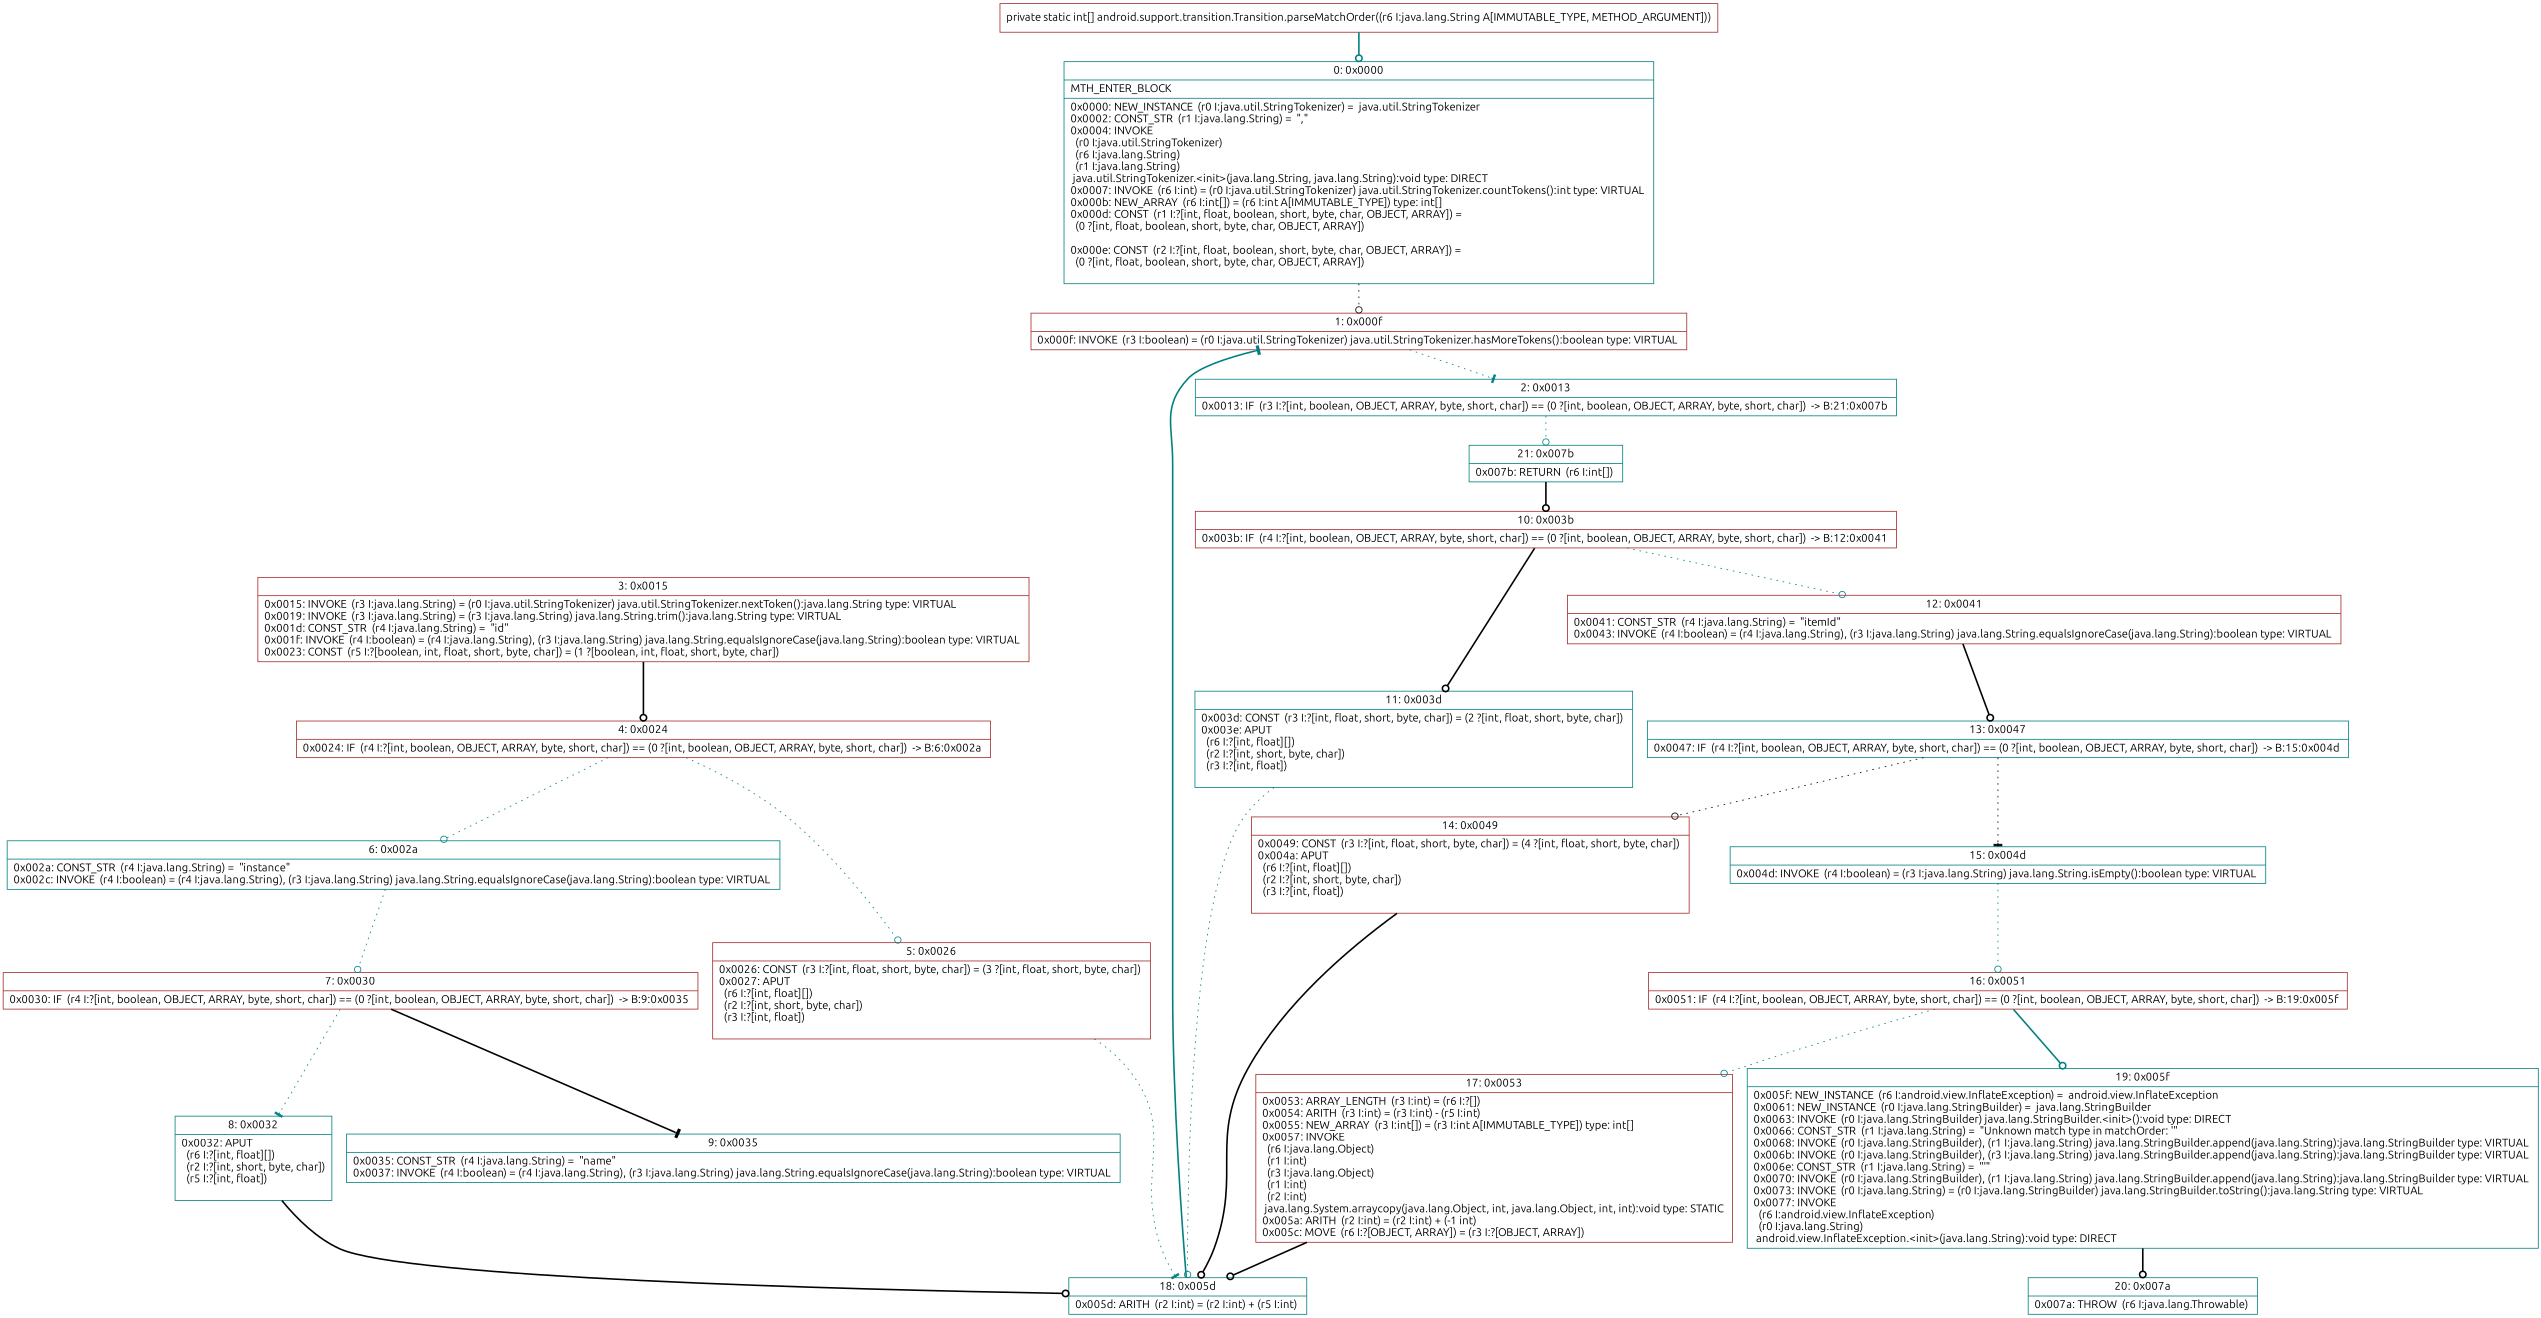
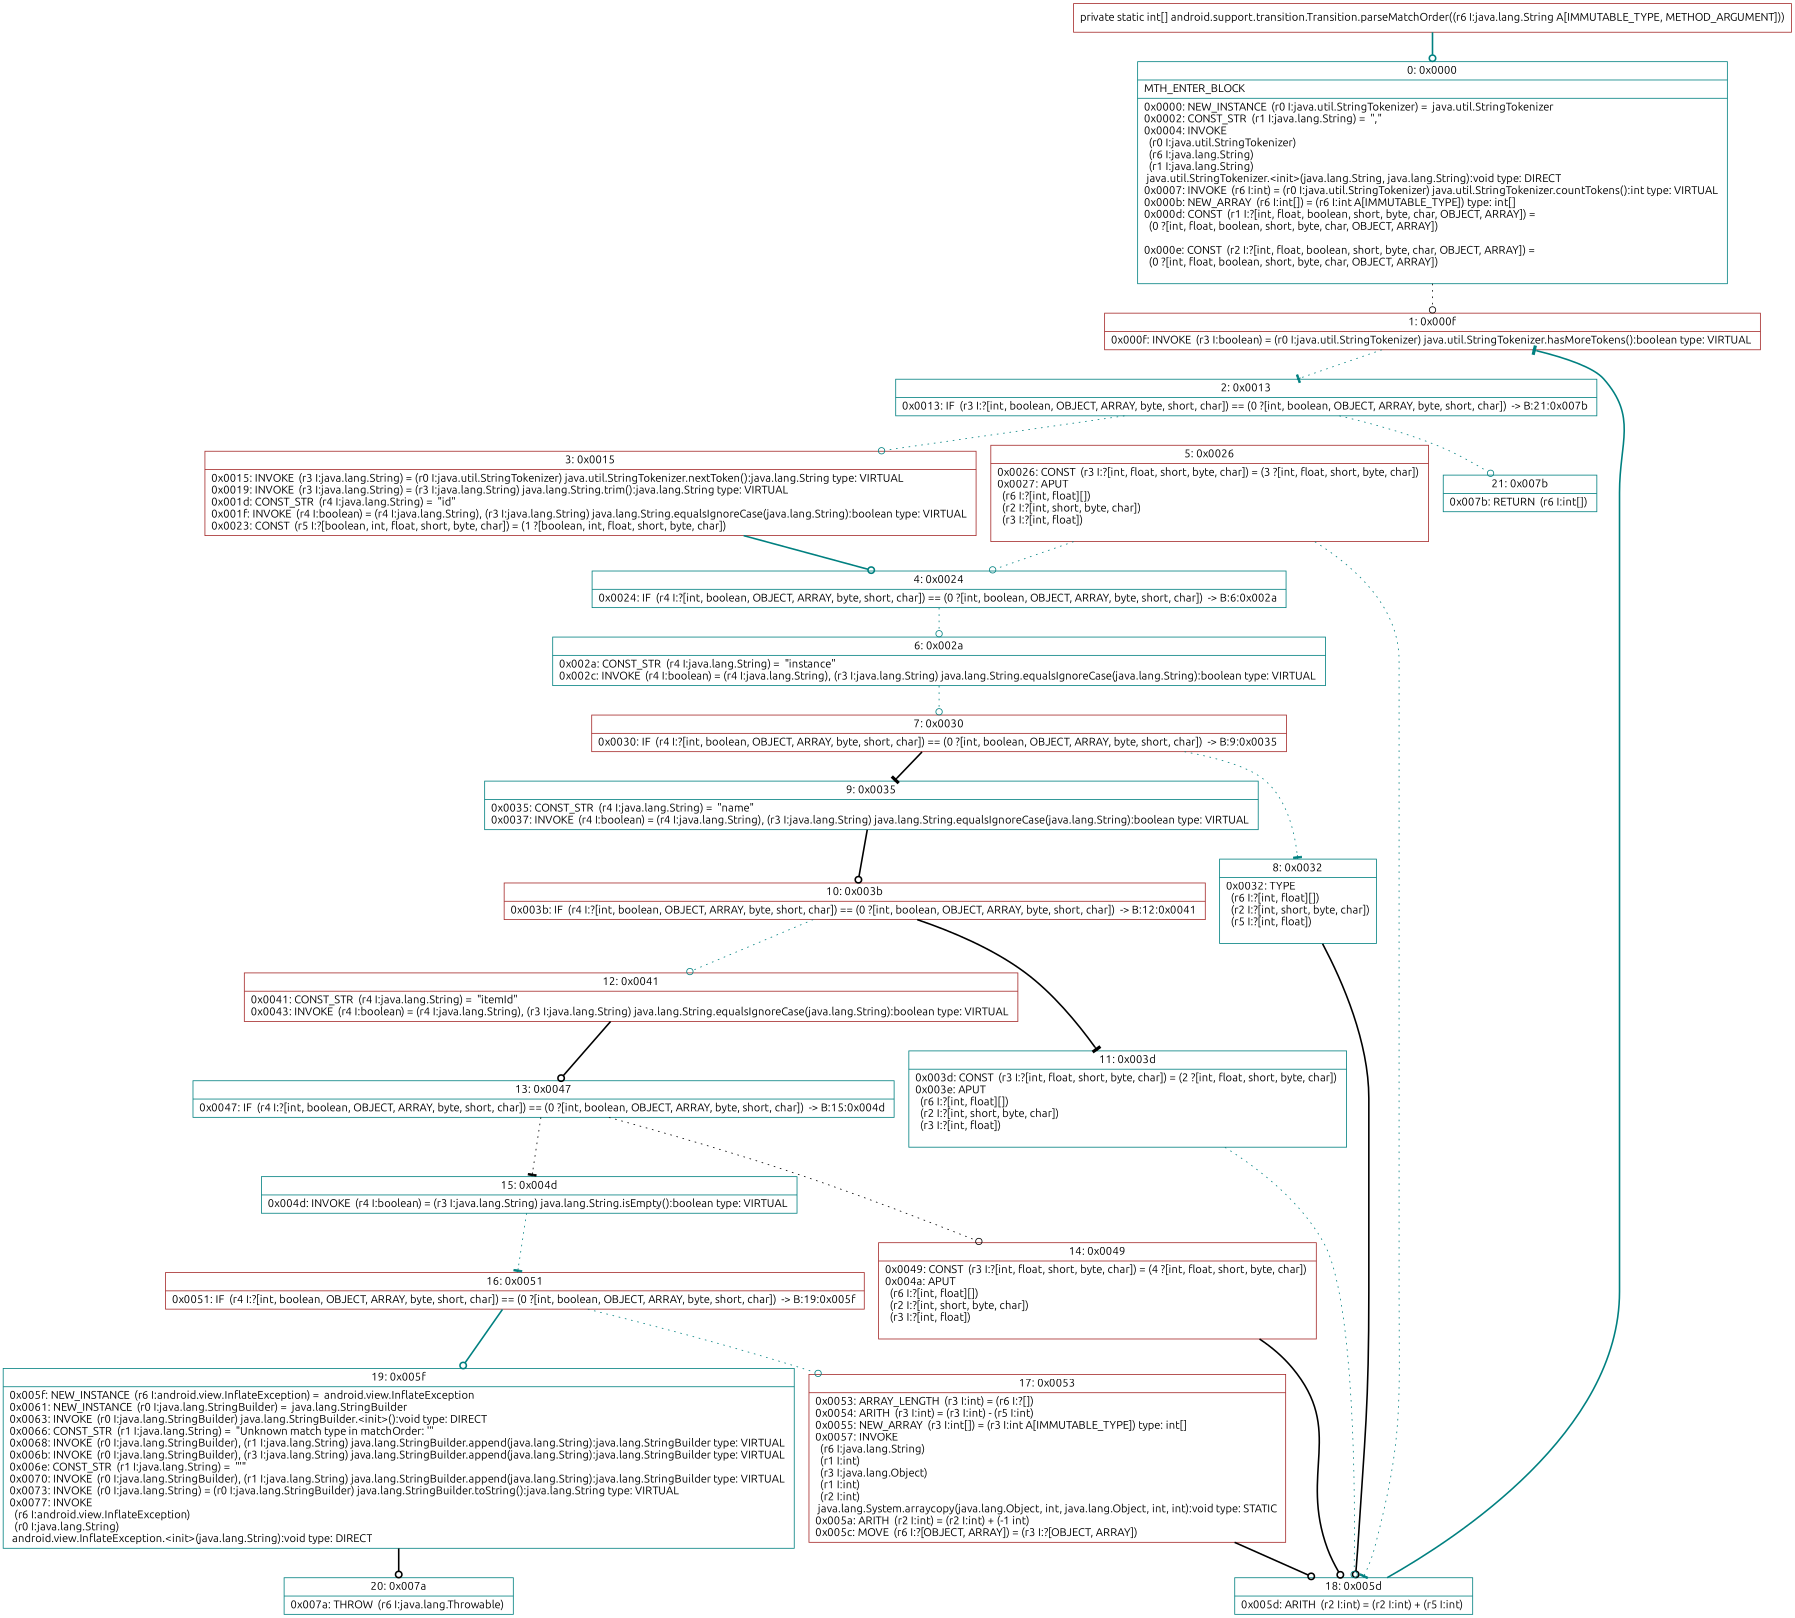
edge "2: 0x0013" -> "3: 0x0015": added
edge "21: 0x007b" -> "10: 0x003b": now "9: 0x0035" -> "10: 0x003b"
edge "10: 0x003b" -> "11: 0x003d": arrowhead odot -> tee
edge "3: 0x0015" -> "4: 0x0024": color black -> teal
node "4: 0x0024": color brown -> teal
edge "4: 0x0024" -> "5: 0x0026": reversed
edge "15: 0x004d" -> "16: 0x0051": arrowhead odot -> tee
node "8: 0x0032": text "0x0032: APUT" -> "0x0032: TYPE"
node "17: 0x0053": text "(r6 I:java.lang.Object)" -> "(r6 I:java.lang.String)"
